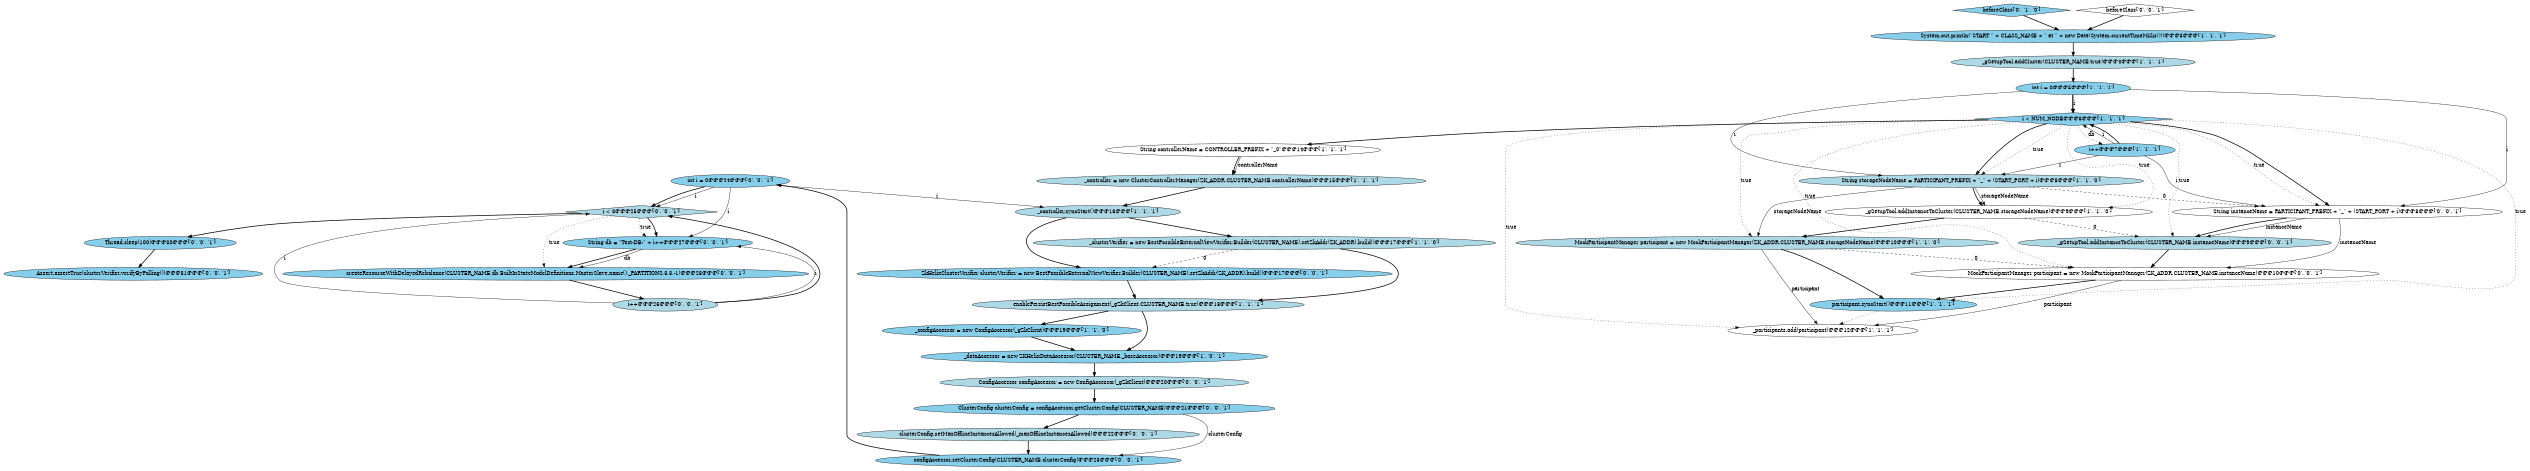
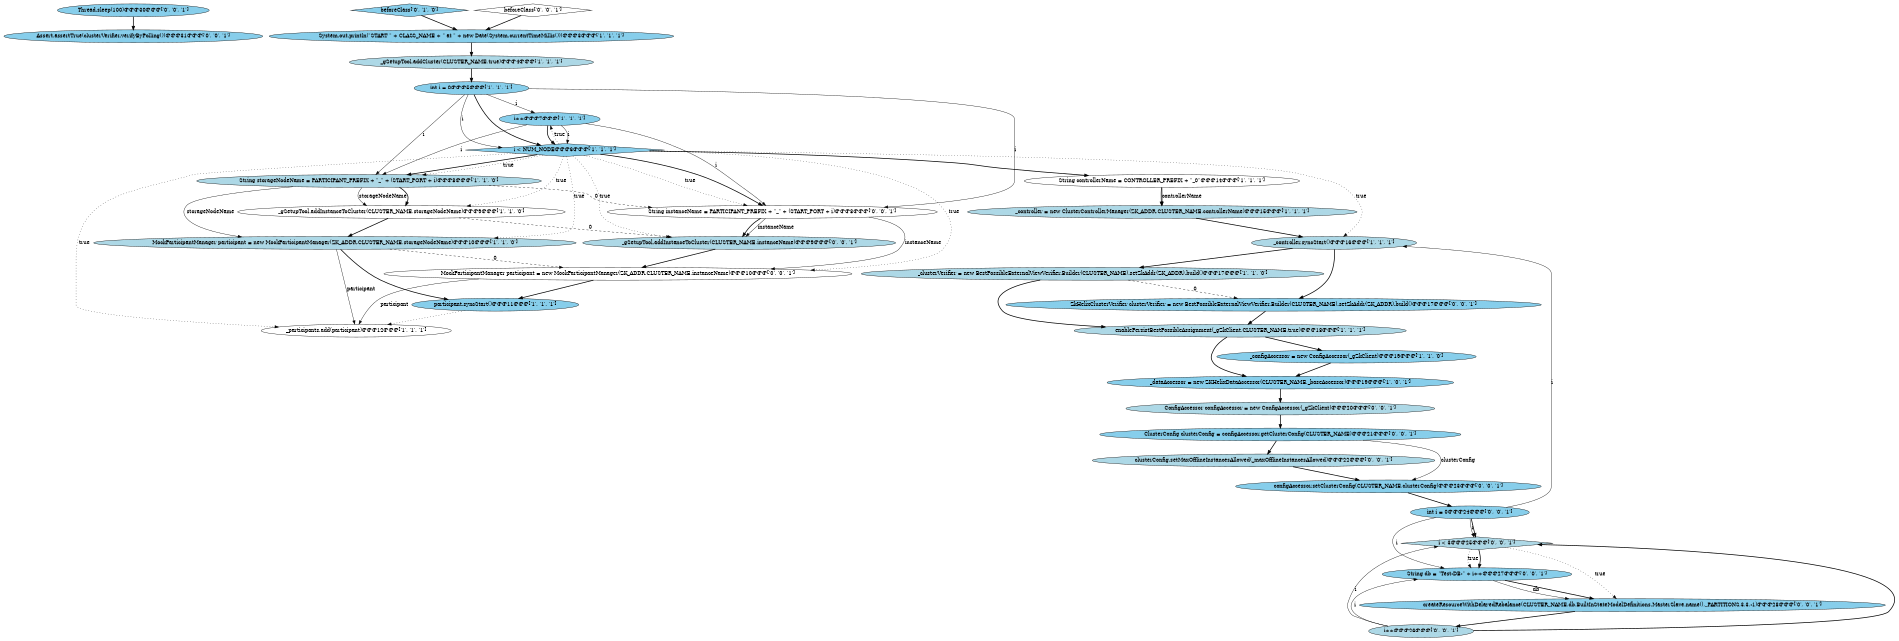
edge "int i = 0@@@5@@@['1', '1', '1']" -> "i++@@@7@@@['1', '1', '1']": added, label "i"
edge "i < NUM_NODE@@@6@@@['1', '1', '1']" -> "i++@@@7@@@['1', '1', '1']": label "db" -> "true"
edge "i < 3@@@25@@@['0', '0', '1']" -> "Thread.sleep(100)@@@30@@@['0', '0', '1']": removed
edge "i < NUM_NODE@@@6@@@['1', '1', '1']" -> "participant.syncStart()@@@11@@@['1', '1', '1']": now "i < NUM_NODE@@@6@@@['1', '1', '1']" -> "_controller.syncStart()@@@16@@@['1', '1', '1']"
